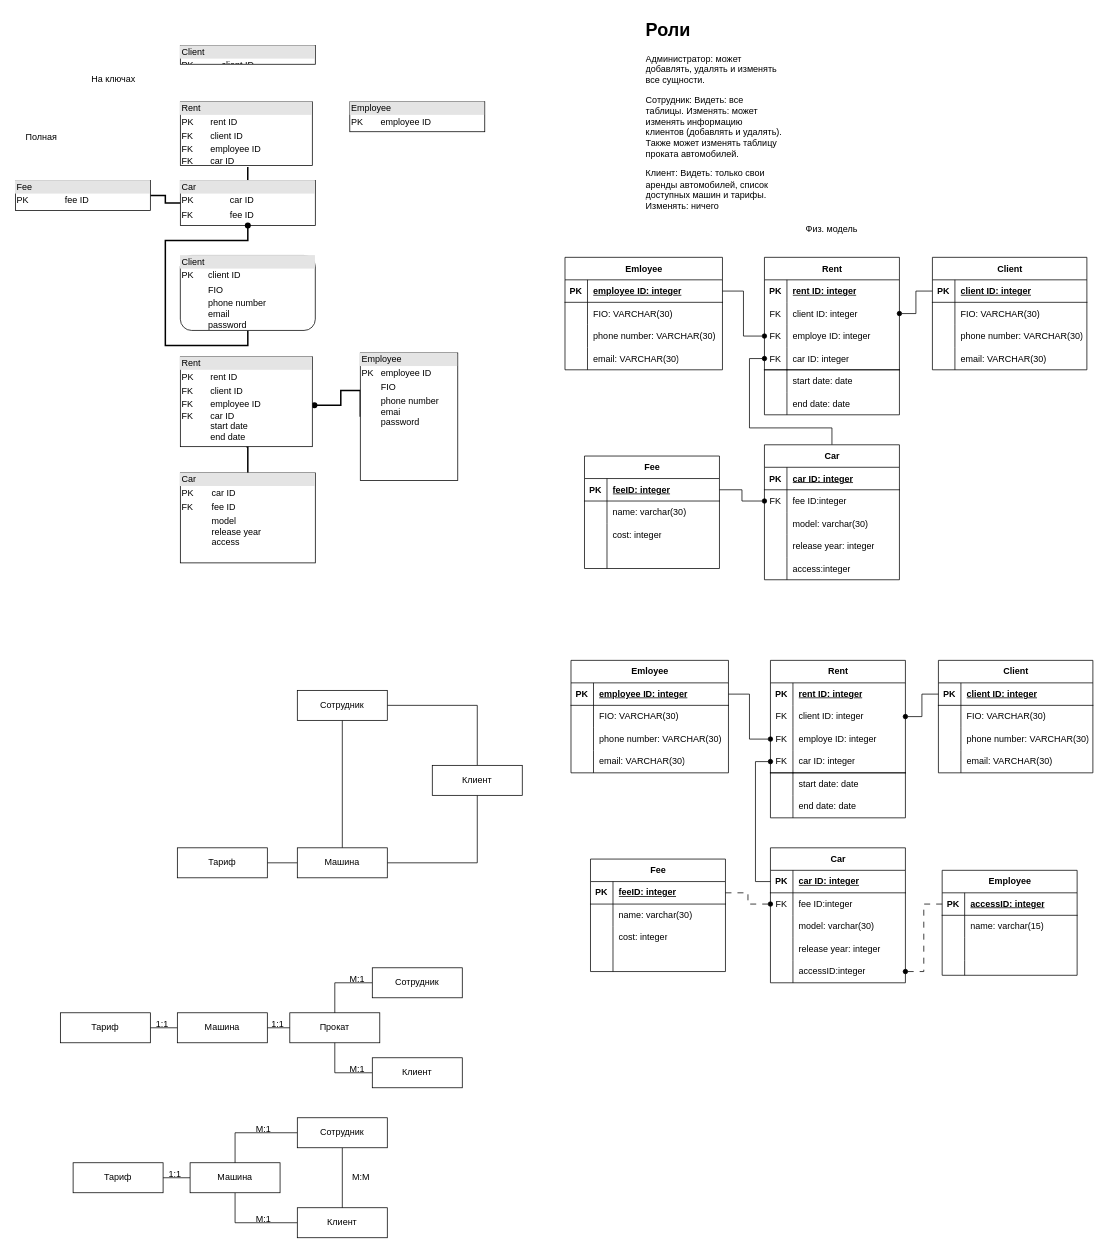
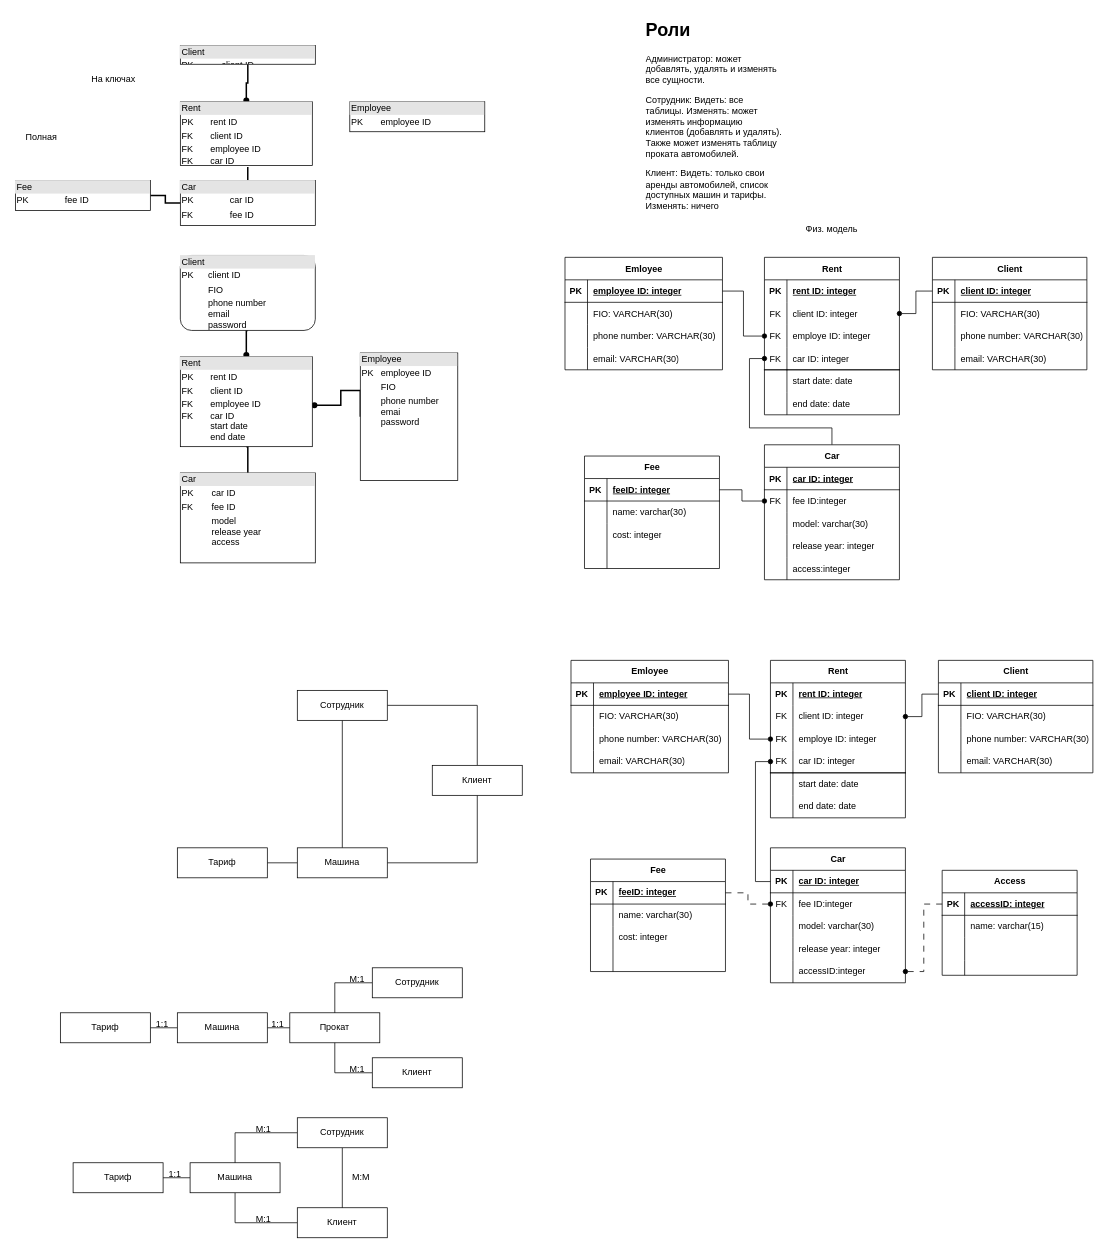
edge "Client PK client ID" -> "Rent PK rent ID FK client ID FK FK employee ID car ID": added
edge "Client PK client ID FIO phone number email password" -> "Car PK car ID FK fee ID": now "Client PK client ID FIO phone number email password" -> "Rent PK rent ID FK client ID FK FK employee ID car ID start date end date"
node "Employee": label "Employee" -> "Access"
